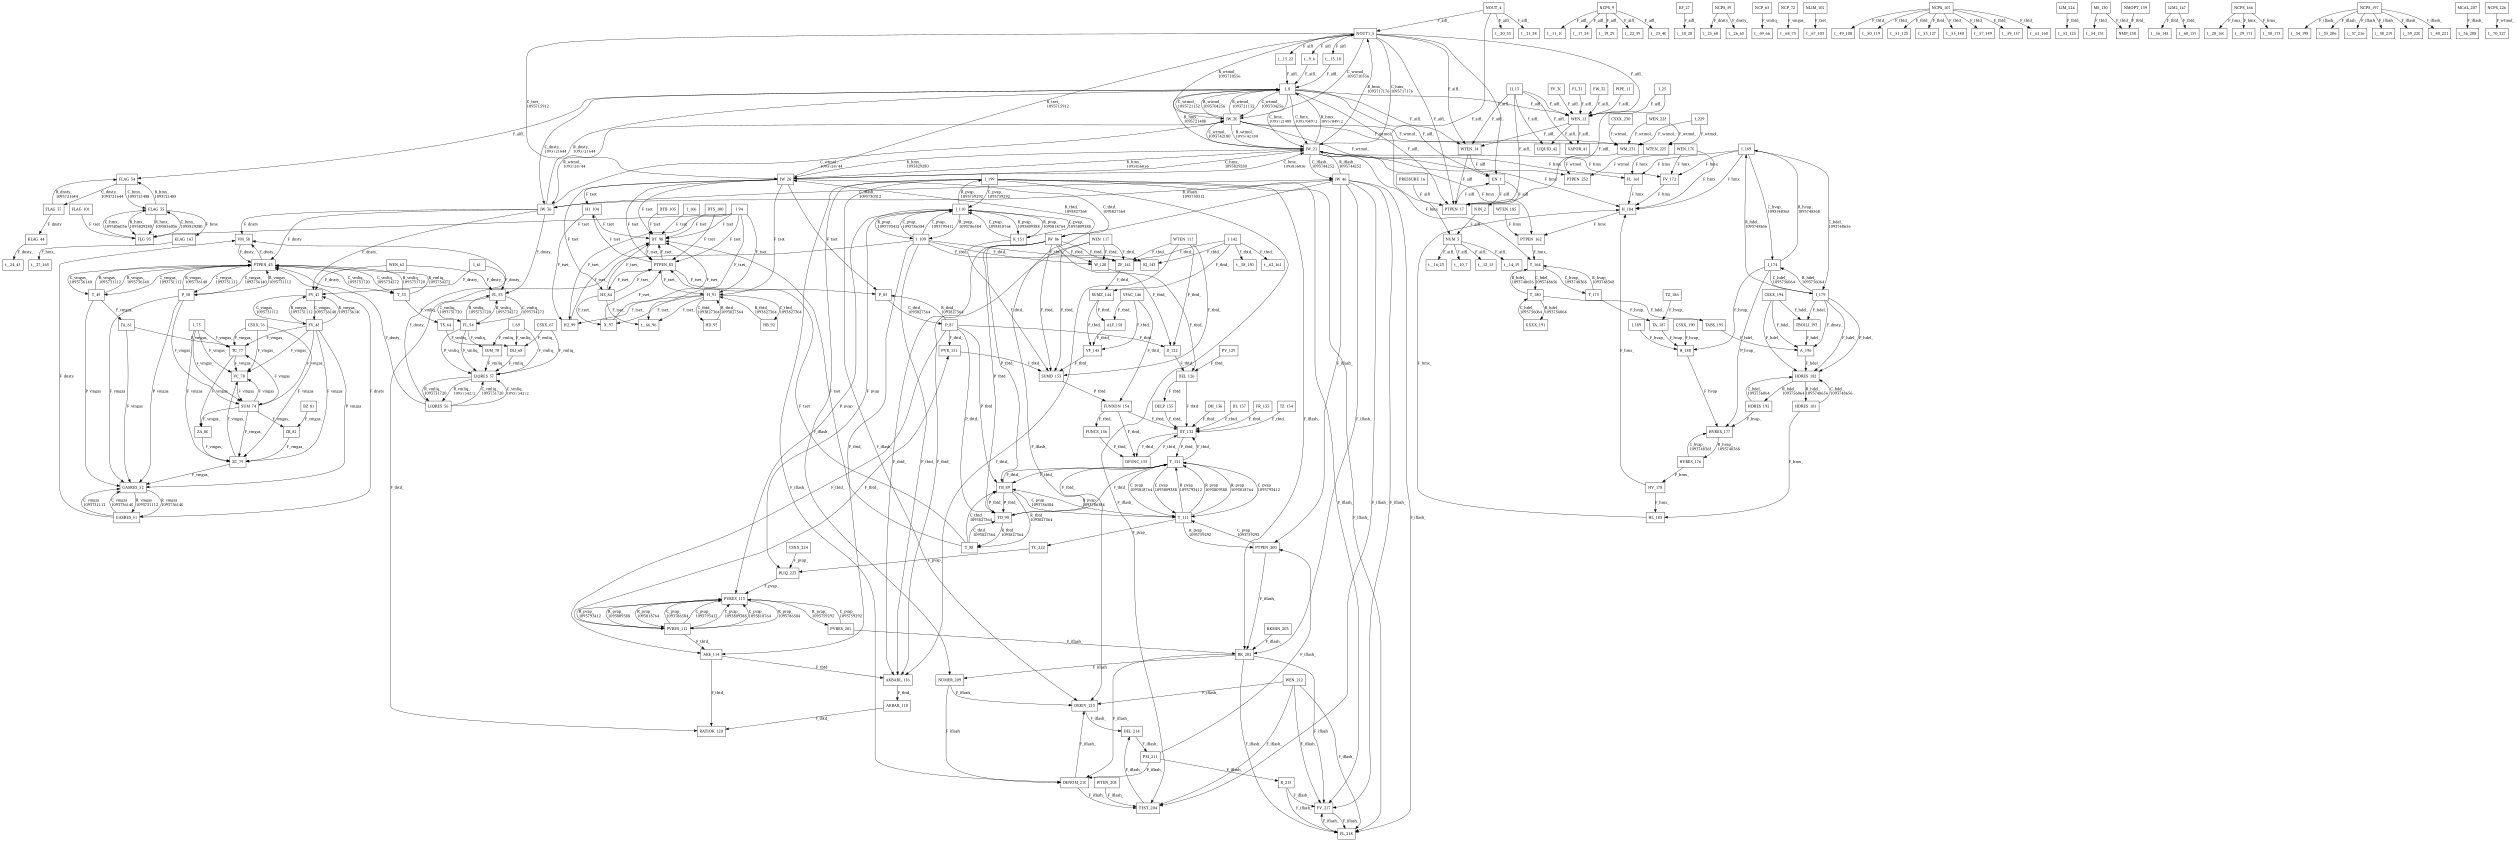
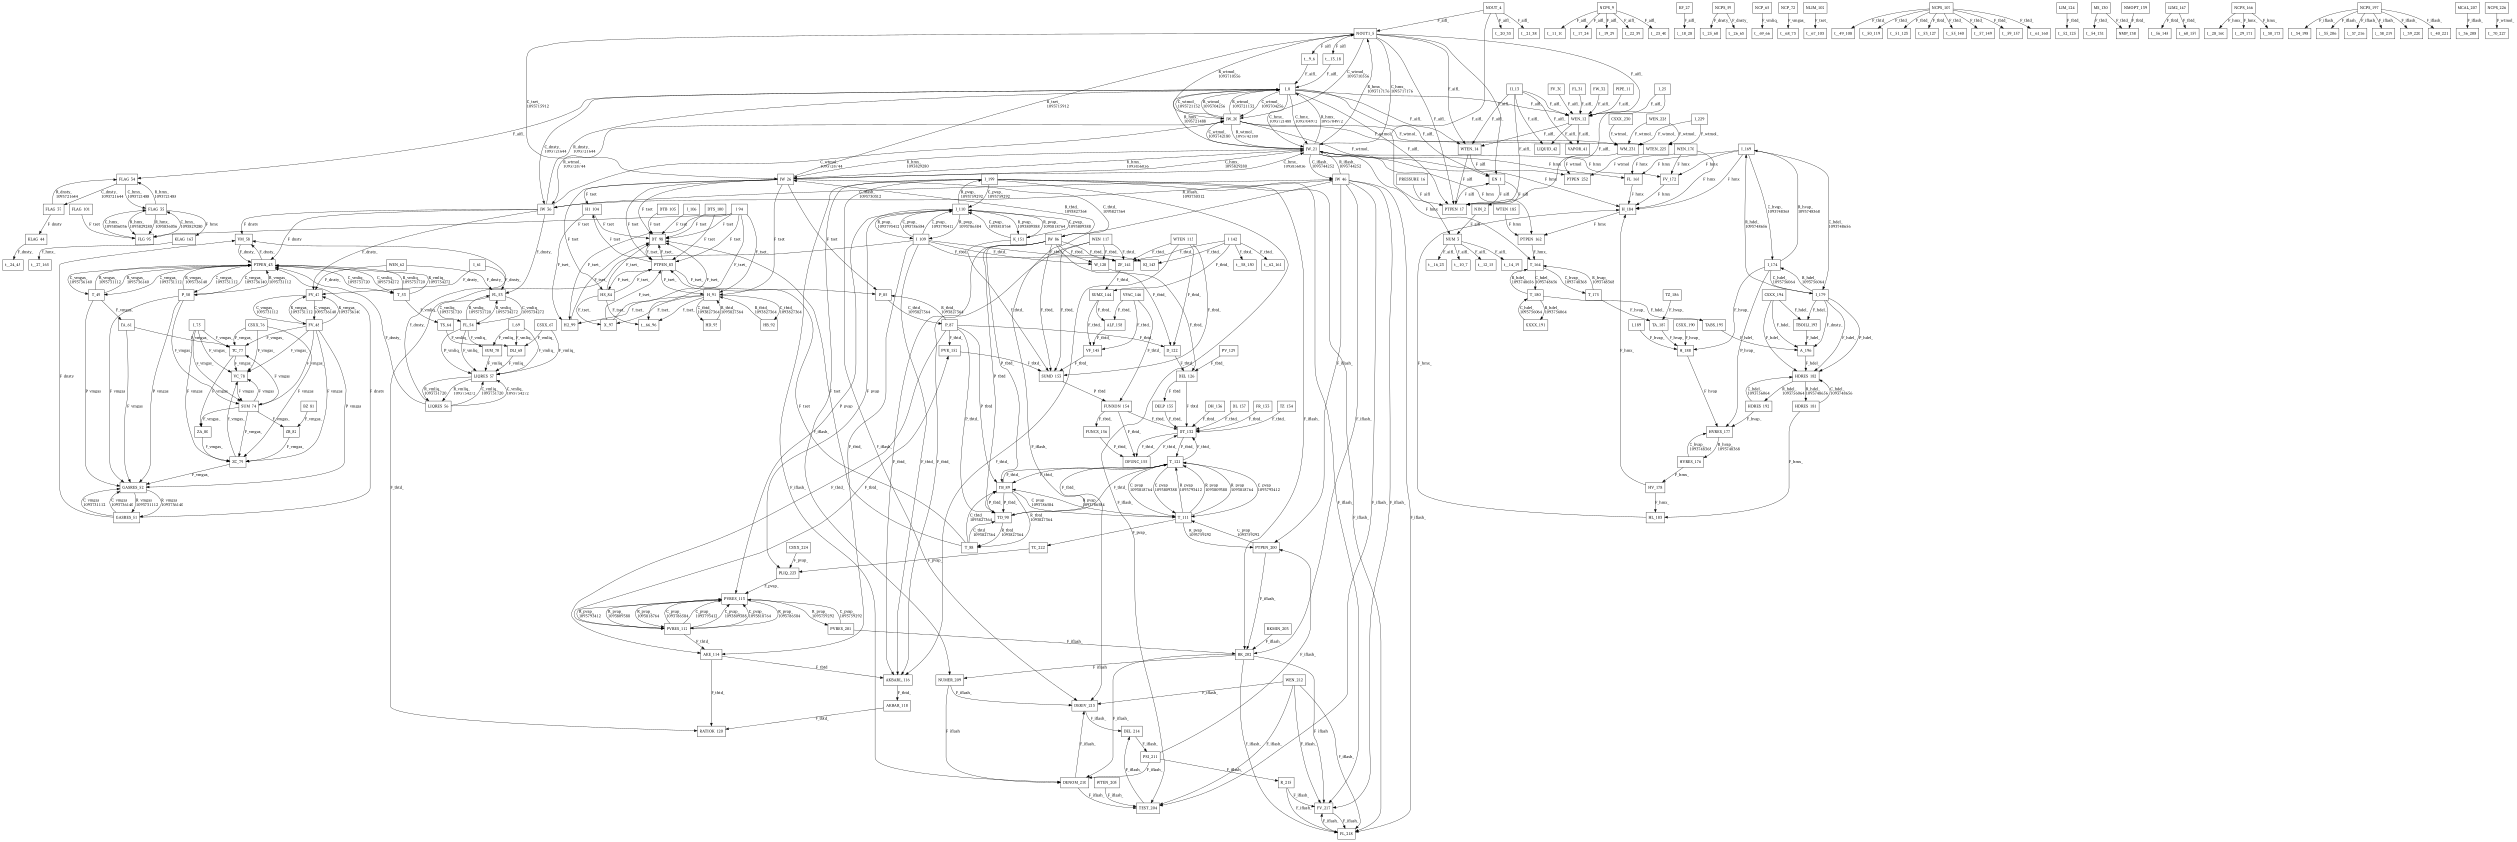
node "t__15_22": removed
